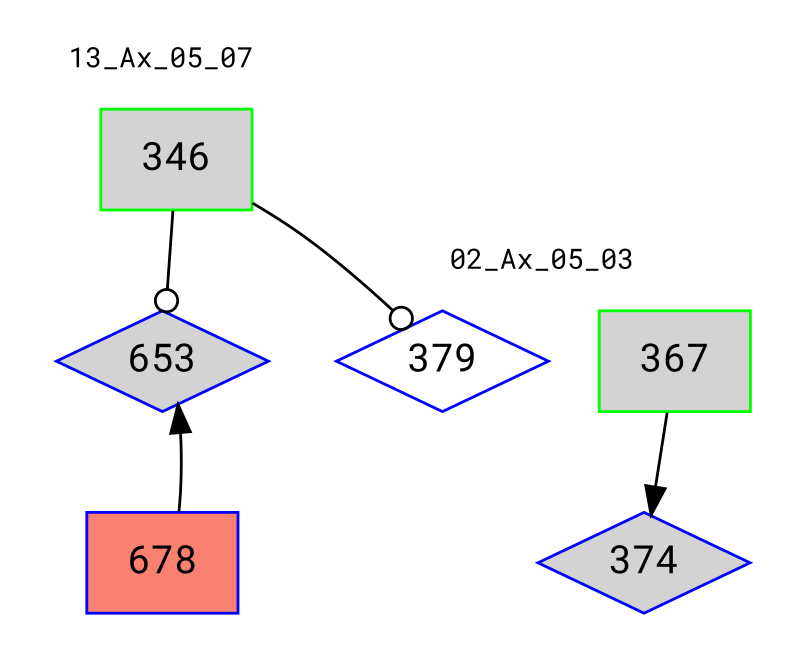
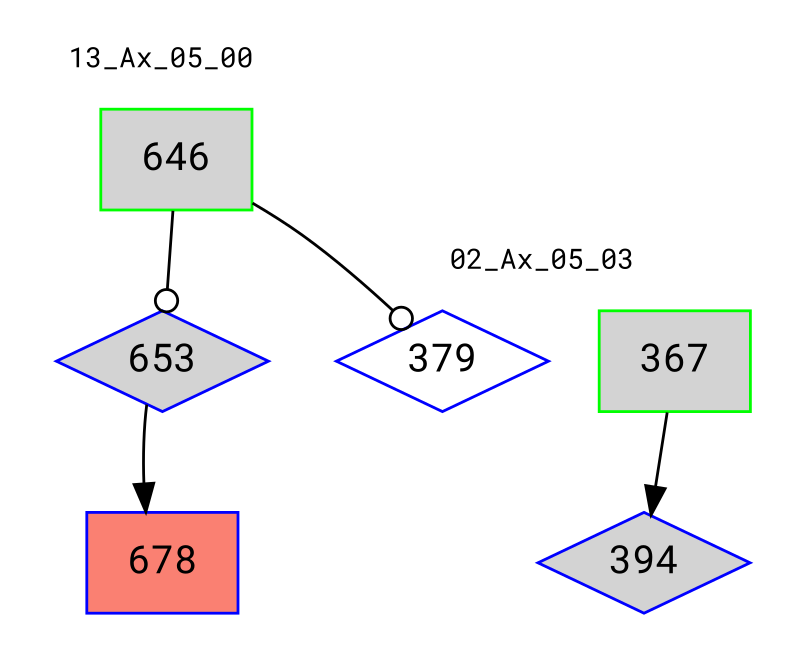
cluster "13_Ax_05_07": label "13_Ax_05_07" -> "13_Ax_05_00"
node "346": label "346" -> "646"
edge "678" -> "653": reversed
node "374": label "374" -> "394"
